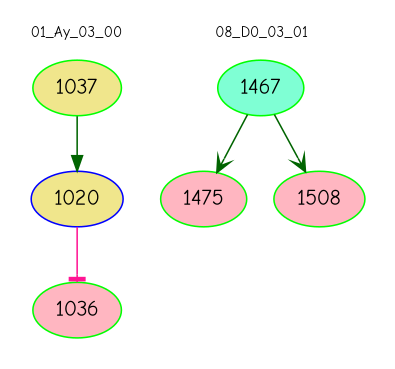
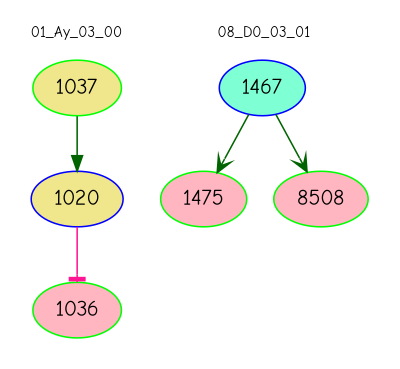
node "1467": color green -> blue
node "1508": label "1508" -> "8508"
